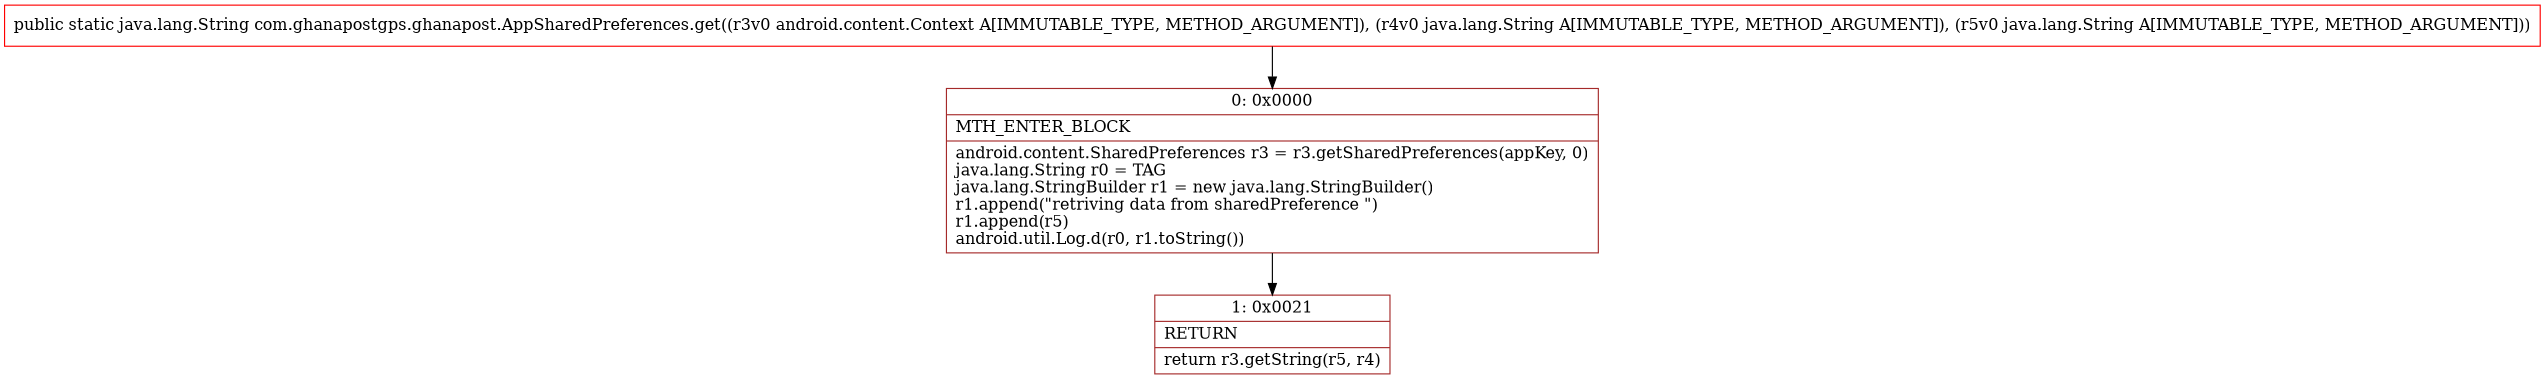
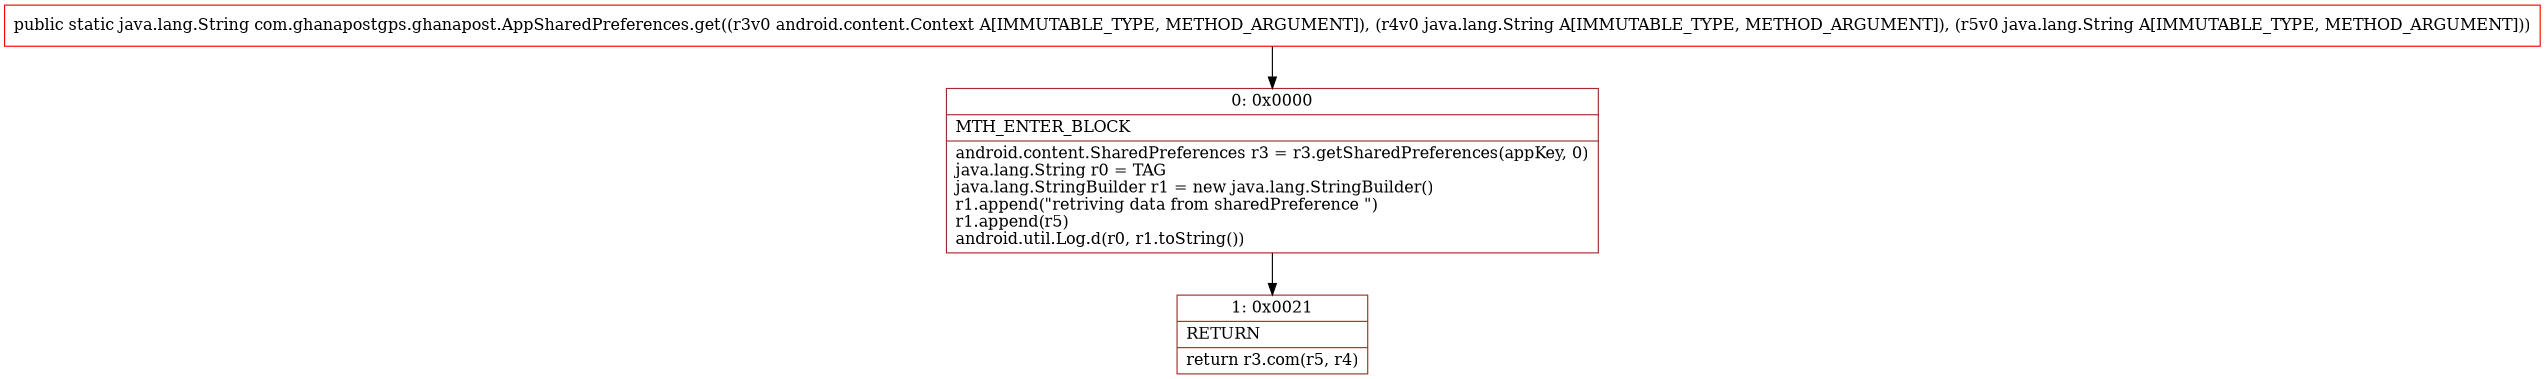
node "1: 0x0021": text "return r3.getString(r5, r4)" -> "return r3.com(r5, r4)"
